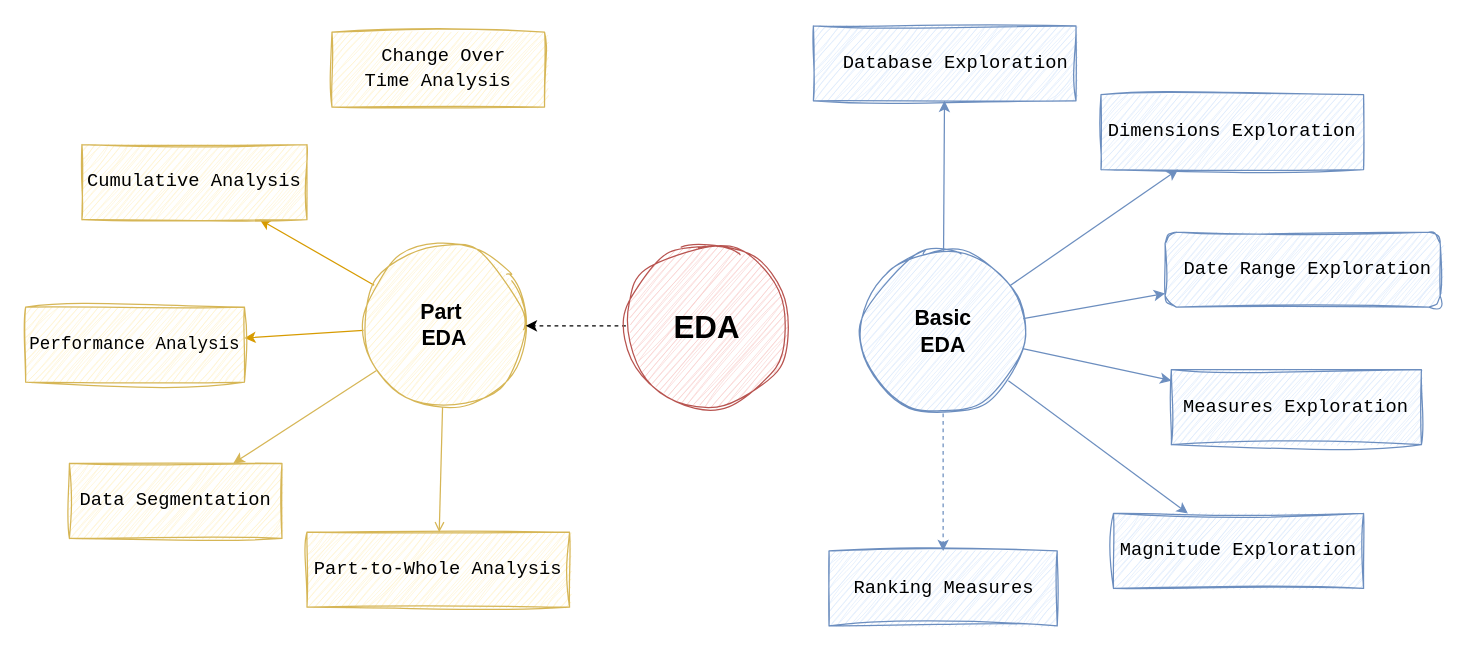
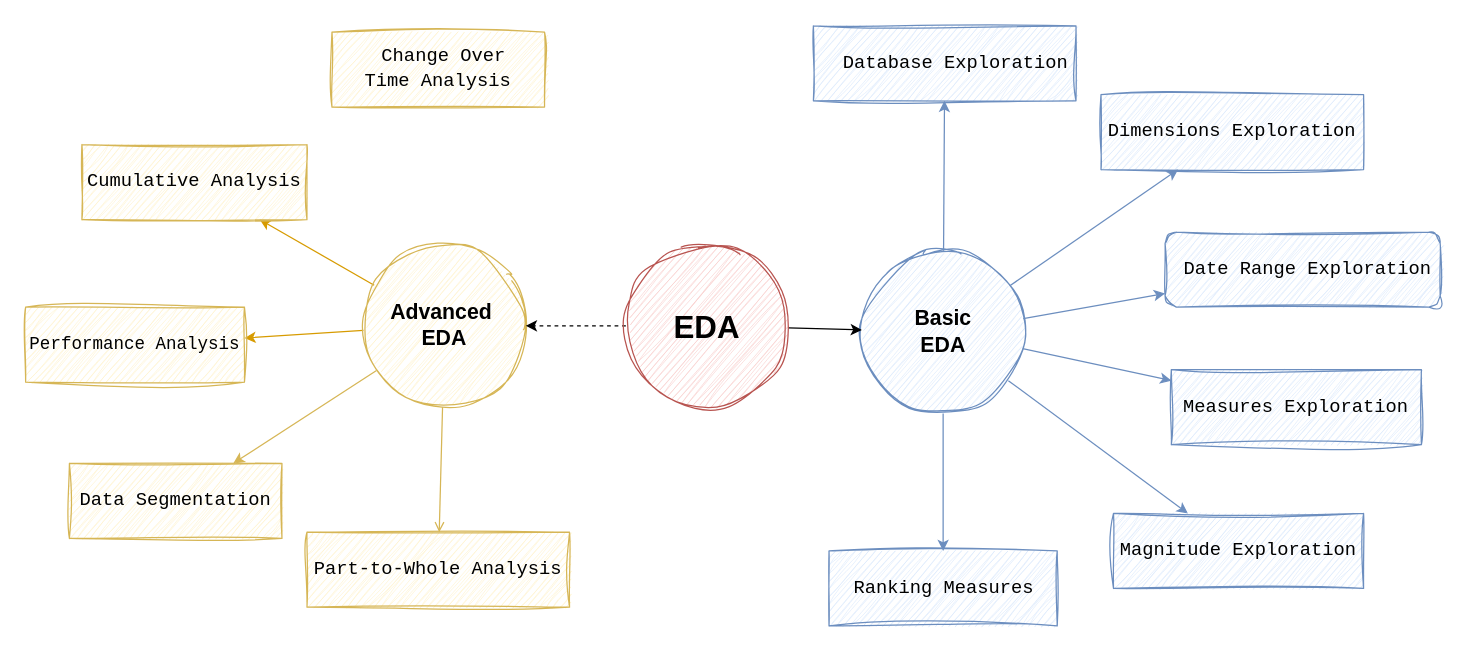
node "Part EDA": label "Part EDA" -> "Advanced EDA"
edge "EDA" -> "Basic EDA": added
edge "Basic EDA" -> "Ranking Measures": style dashed -> solid
